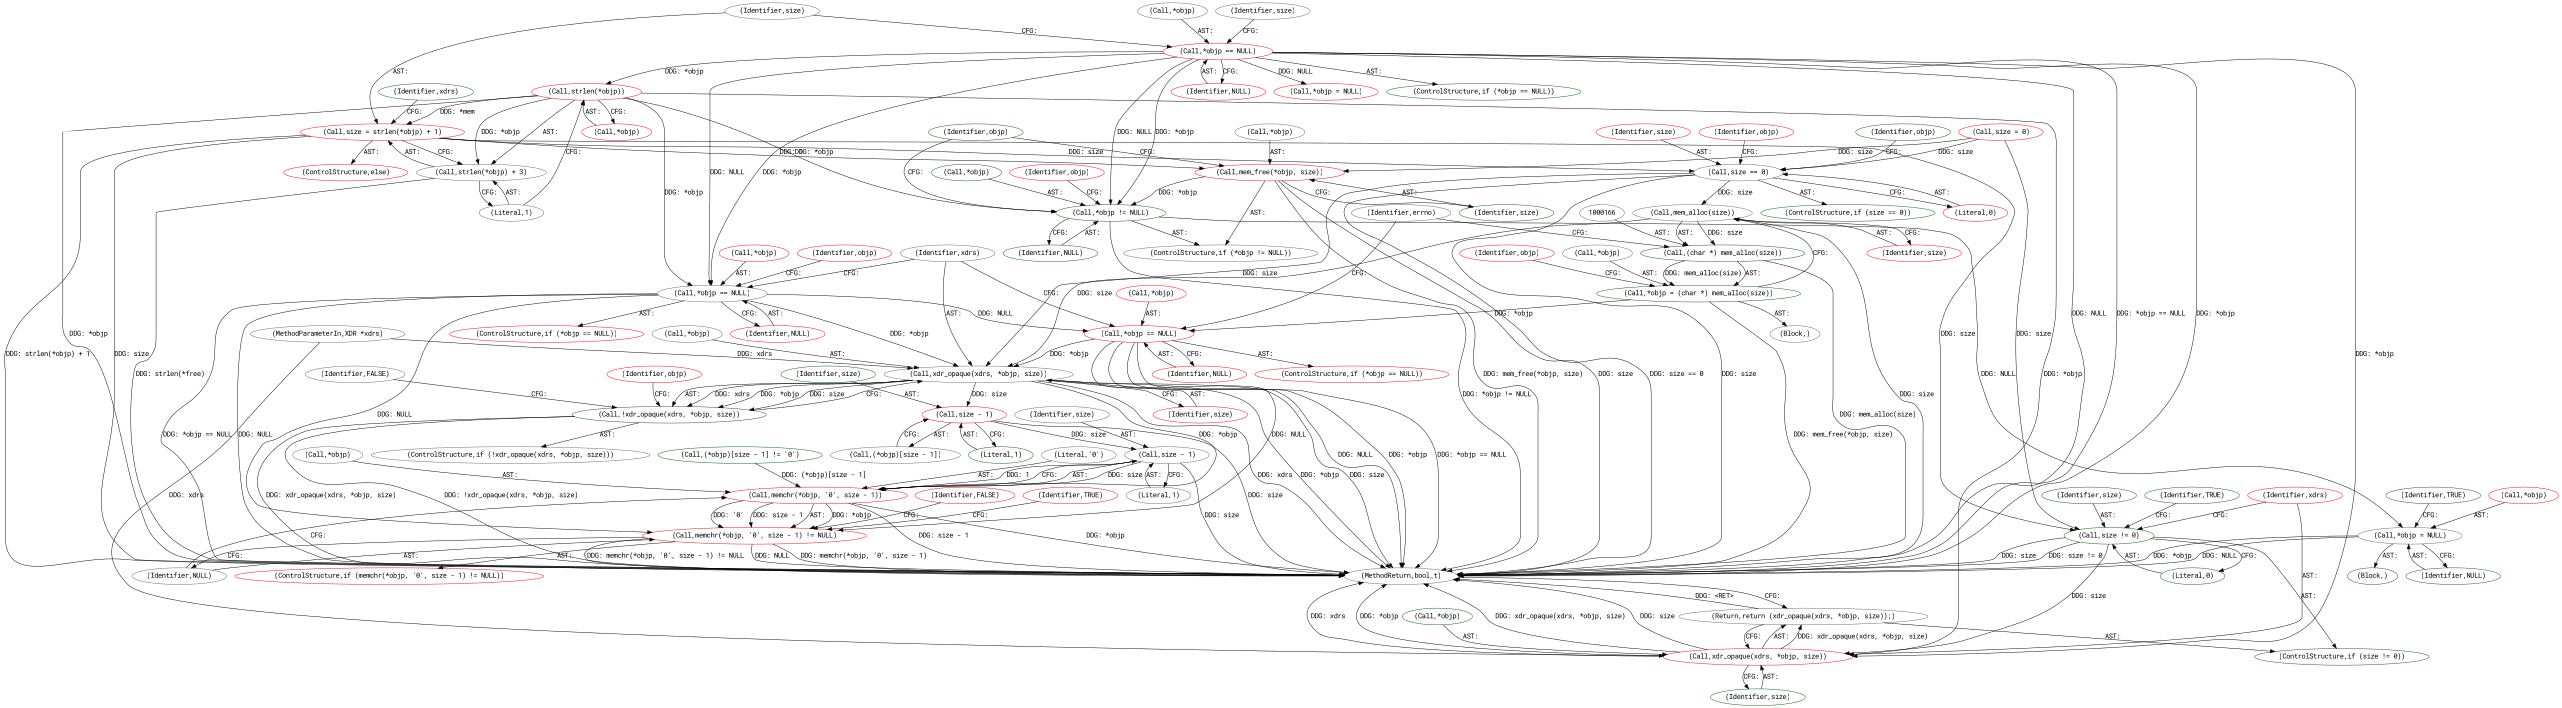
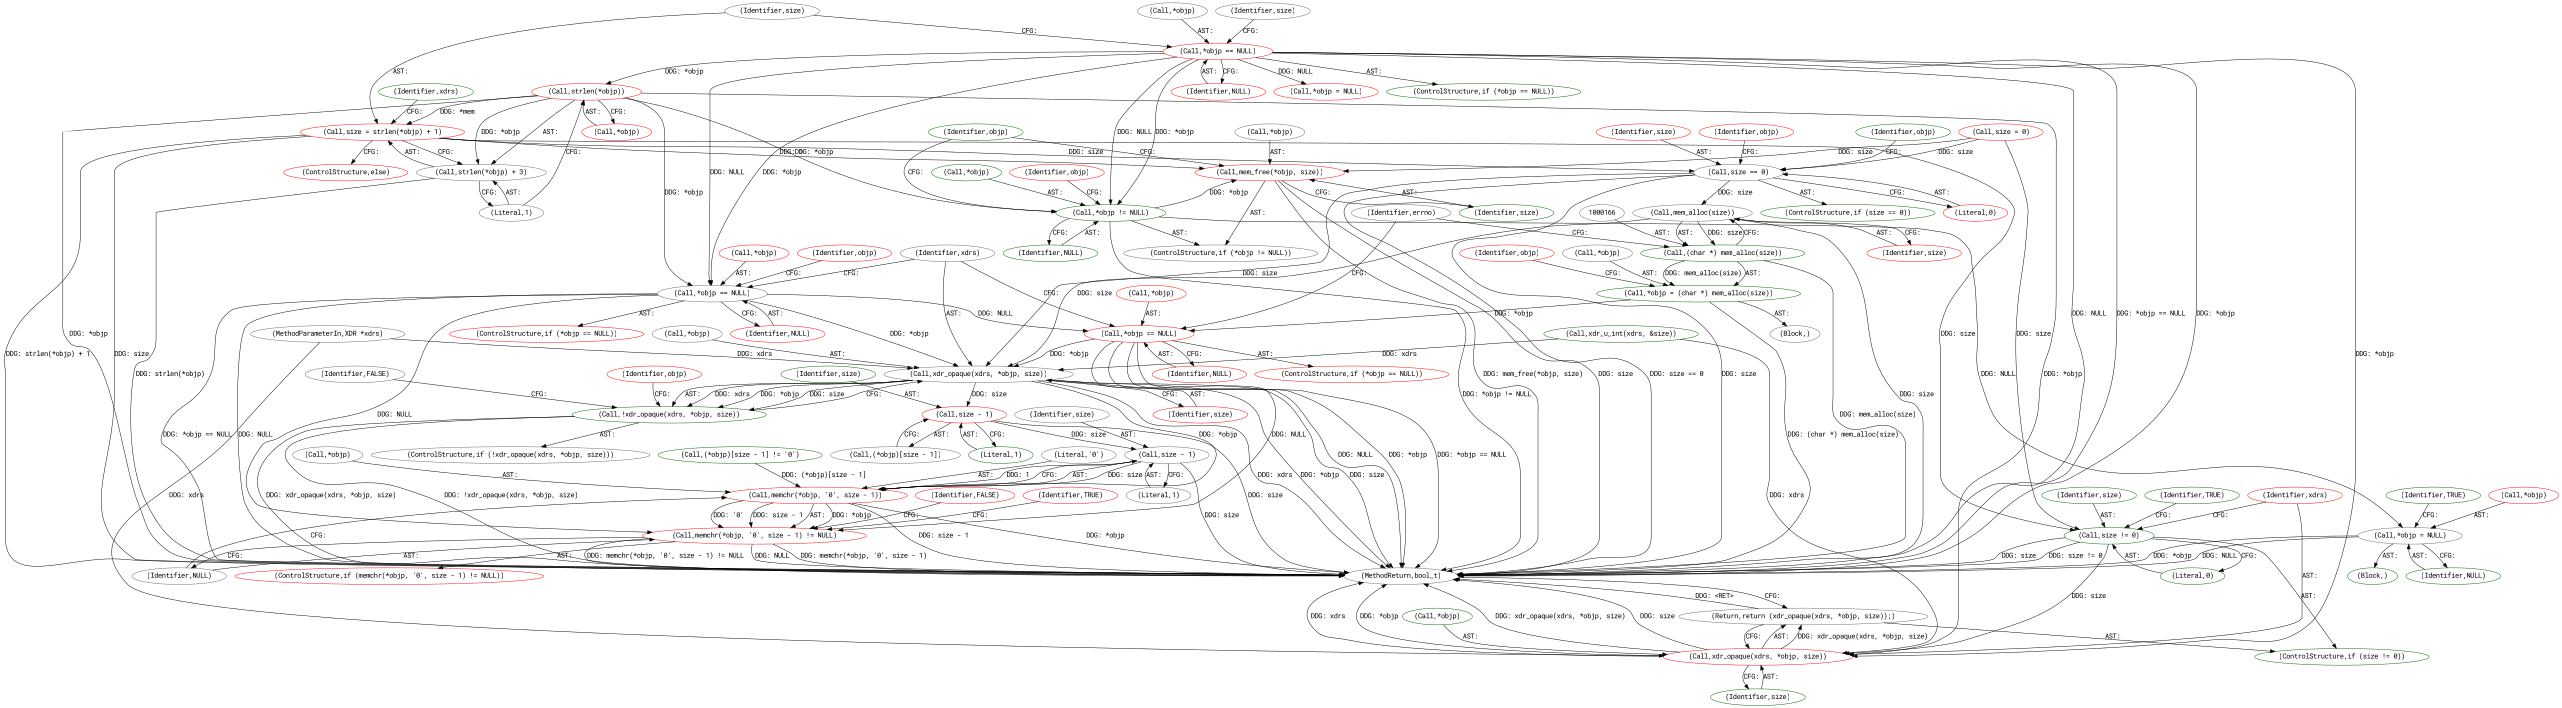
edge "(Call,size = strlen(*objp) + 1)" -> "(ControlStructure,else)": label "AST: " -> "CFG: "
edge "(Call,mem_free(*objp, size))" -> "(Call,*objp != NULL)": reversed
edge "(Call,*objp = (char *) mem_alloc(size))" -> "(Call,mem_alloc(size))": now "(Call,(char *) mem_alloc(size))" -> "(Call,mem_alloc(size))"
node "(Call,xdr_u_int(xdrs, &size))": added
edge "(Call,strlen(*objp) + 3)" -> "(MethodReturn,bool_t)": label "DDG: strlen(*free)" -> "DDG: strlen(*objp)"
edge "(Call,*objp = (char *) mem_alloc(size))" -> "(MethodReturn,bool_t)": label "DDG: mem_free(*objp, size)" -> "DDG: (char *) mem_alloc(size)"
